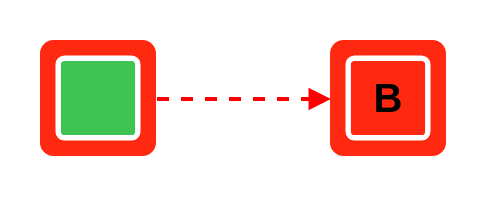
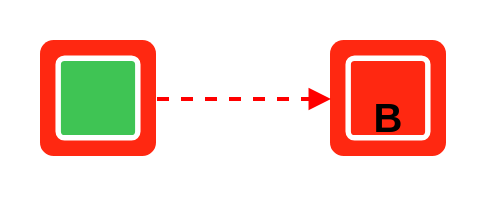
node "B": moved (389, 97) -> (389, 117)
